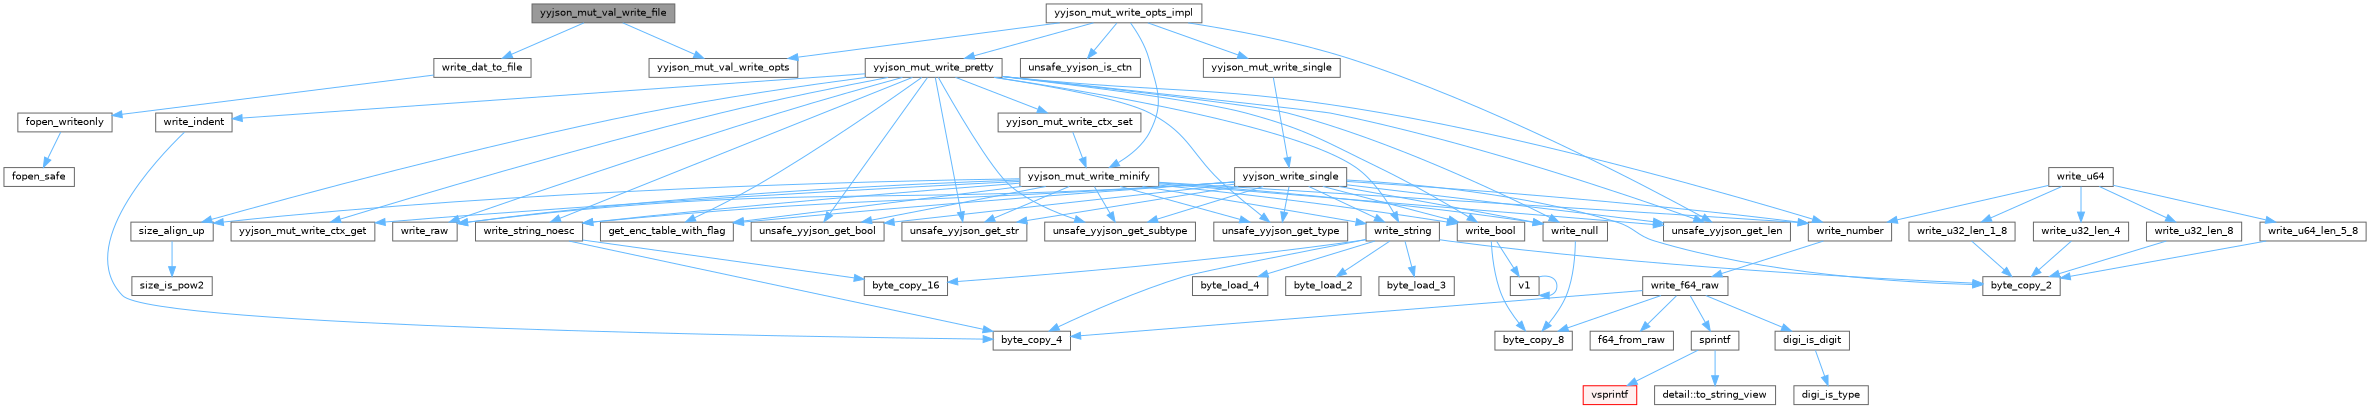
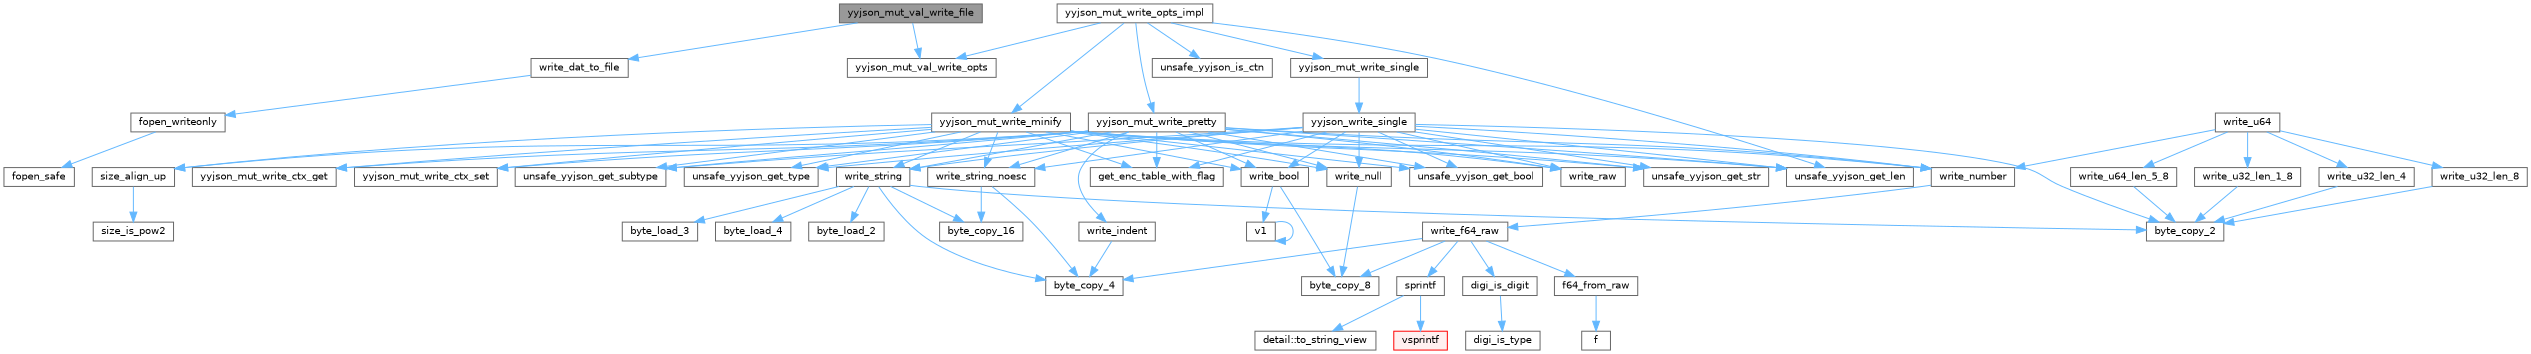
edge "yyjson_mut_write_ctx_set" -> "yyjson_mut_write_minify": reversed
node "f": added
